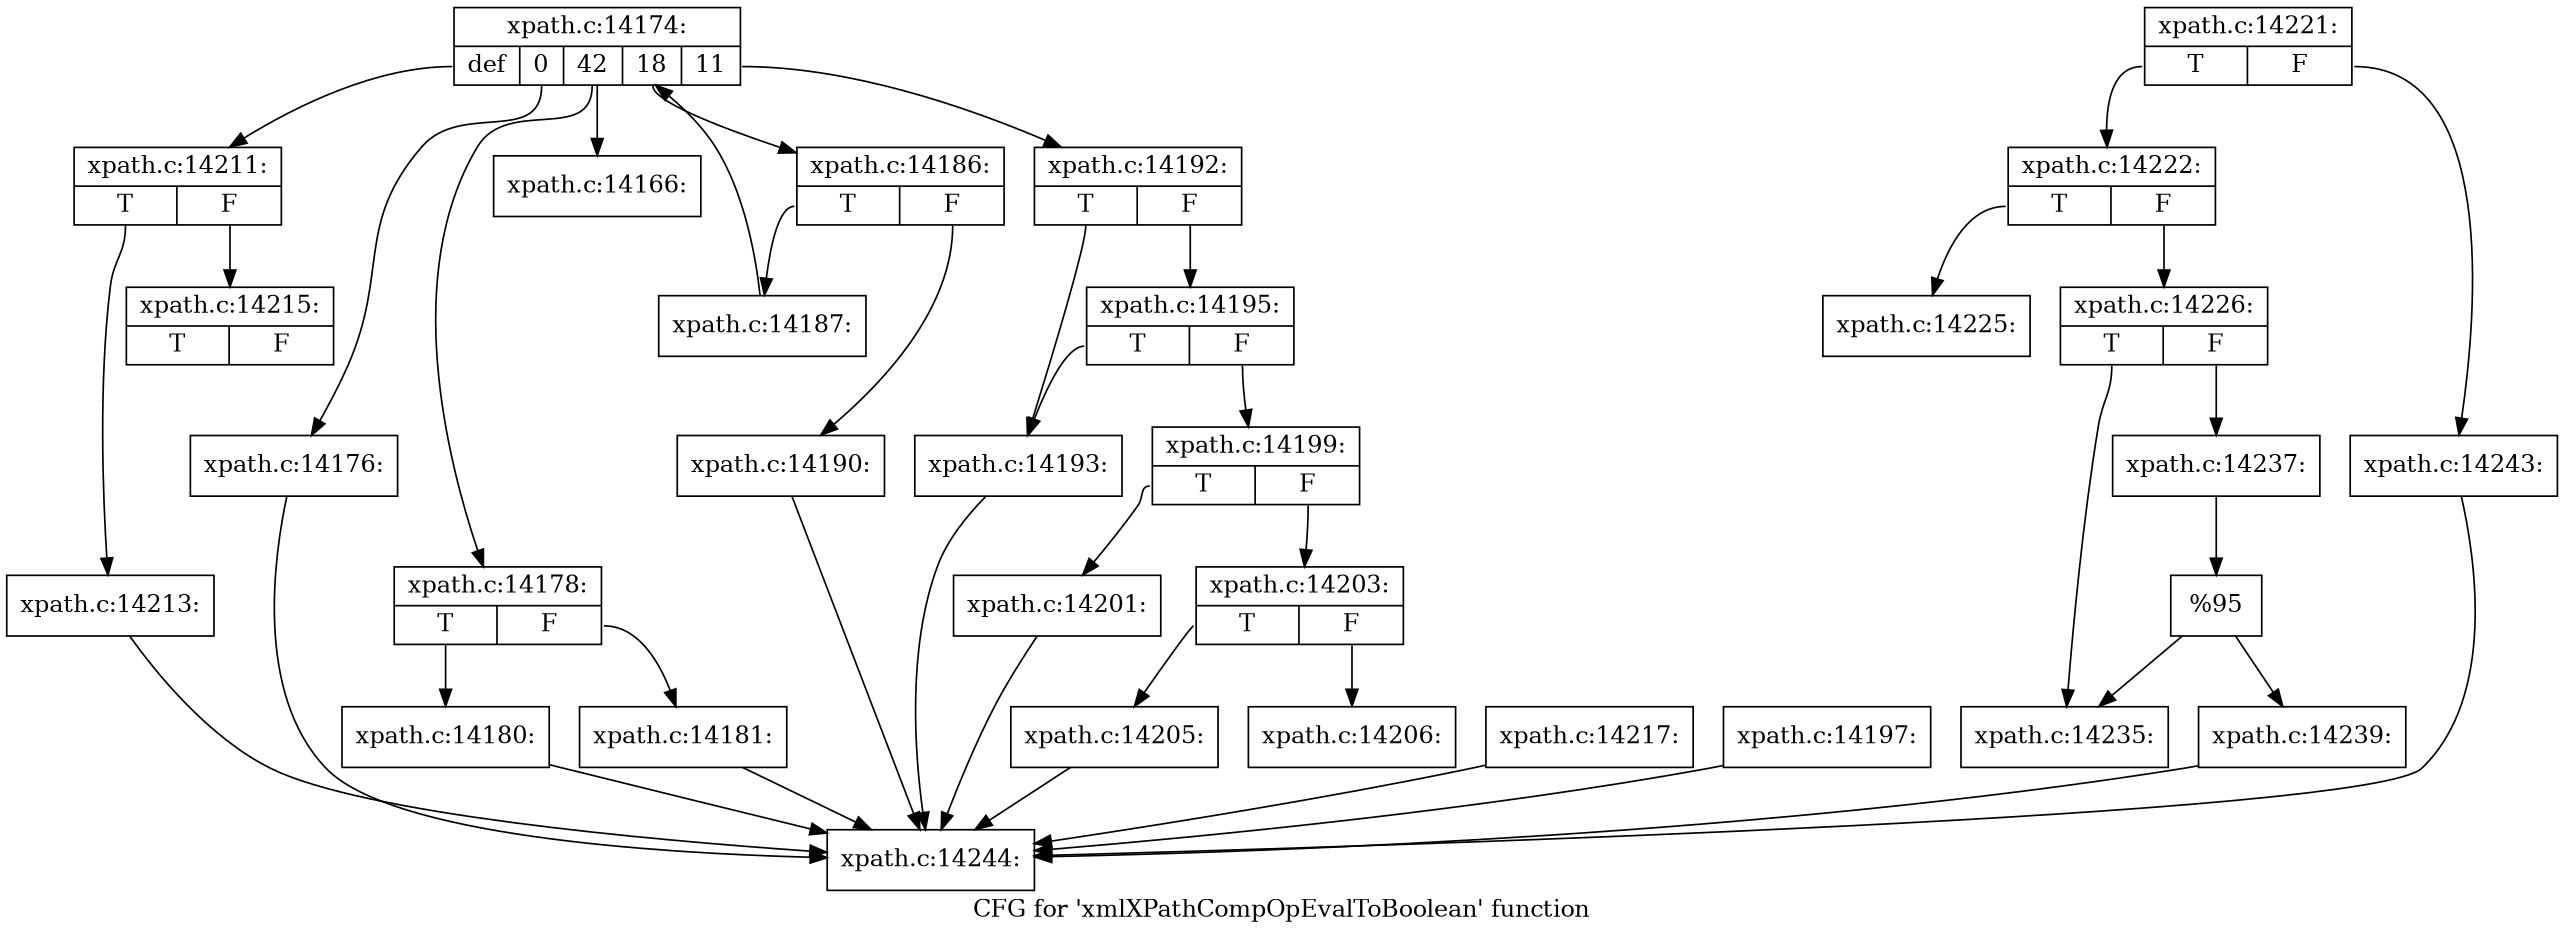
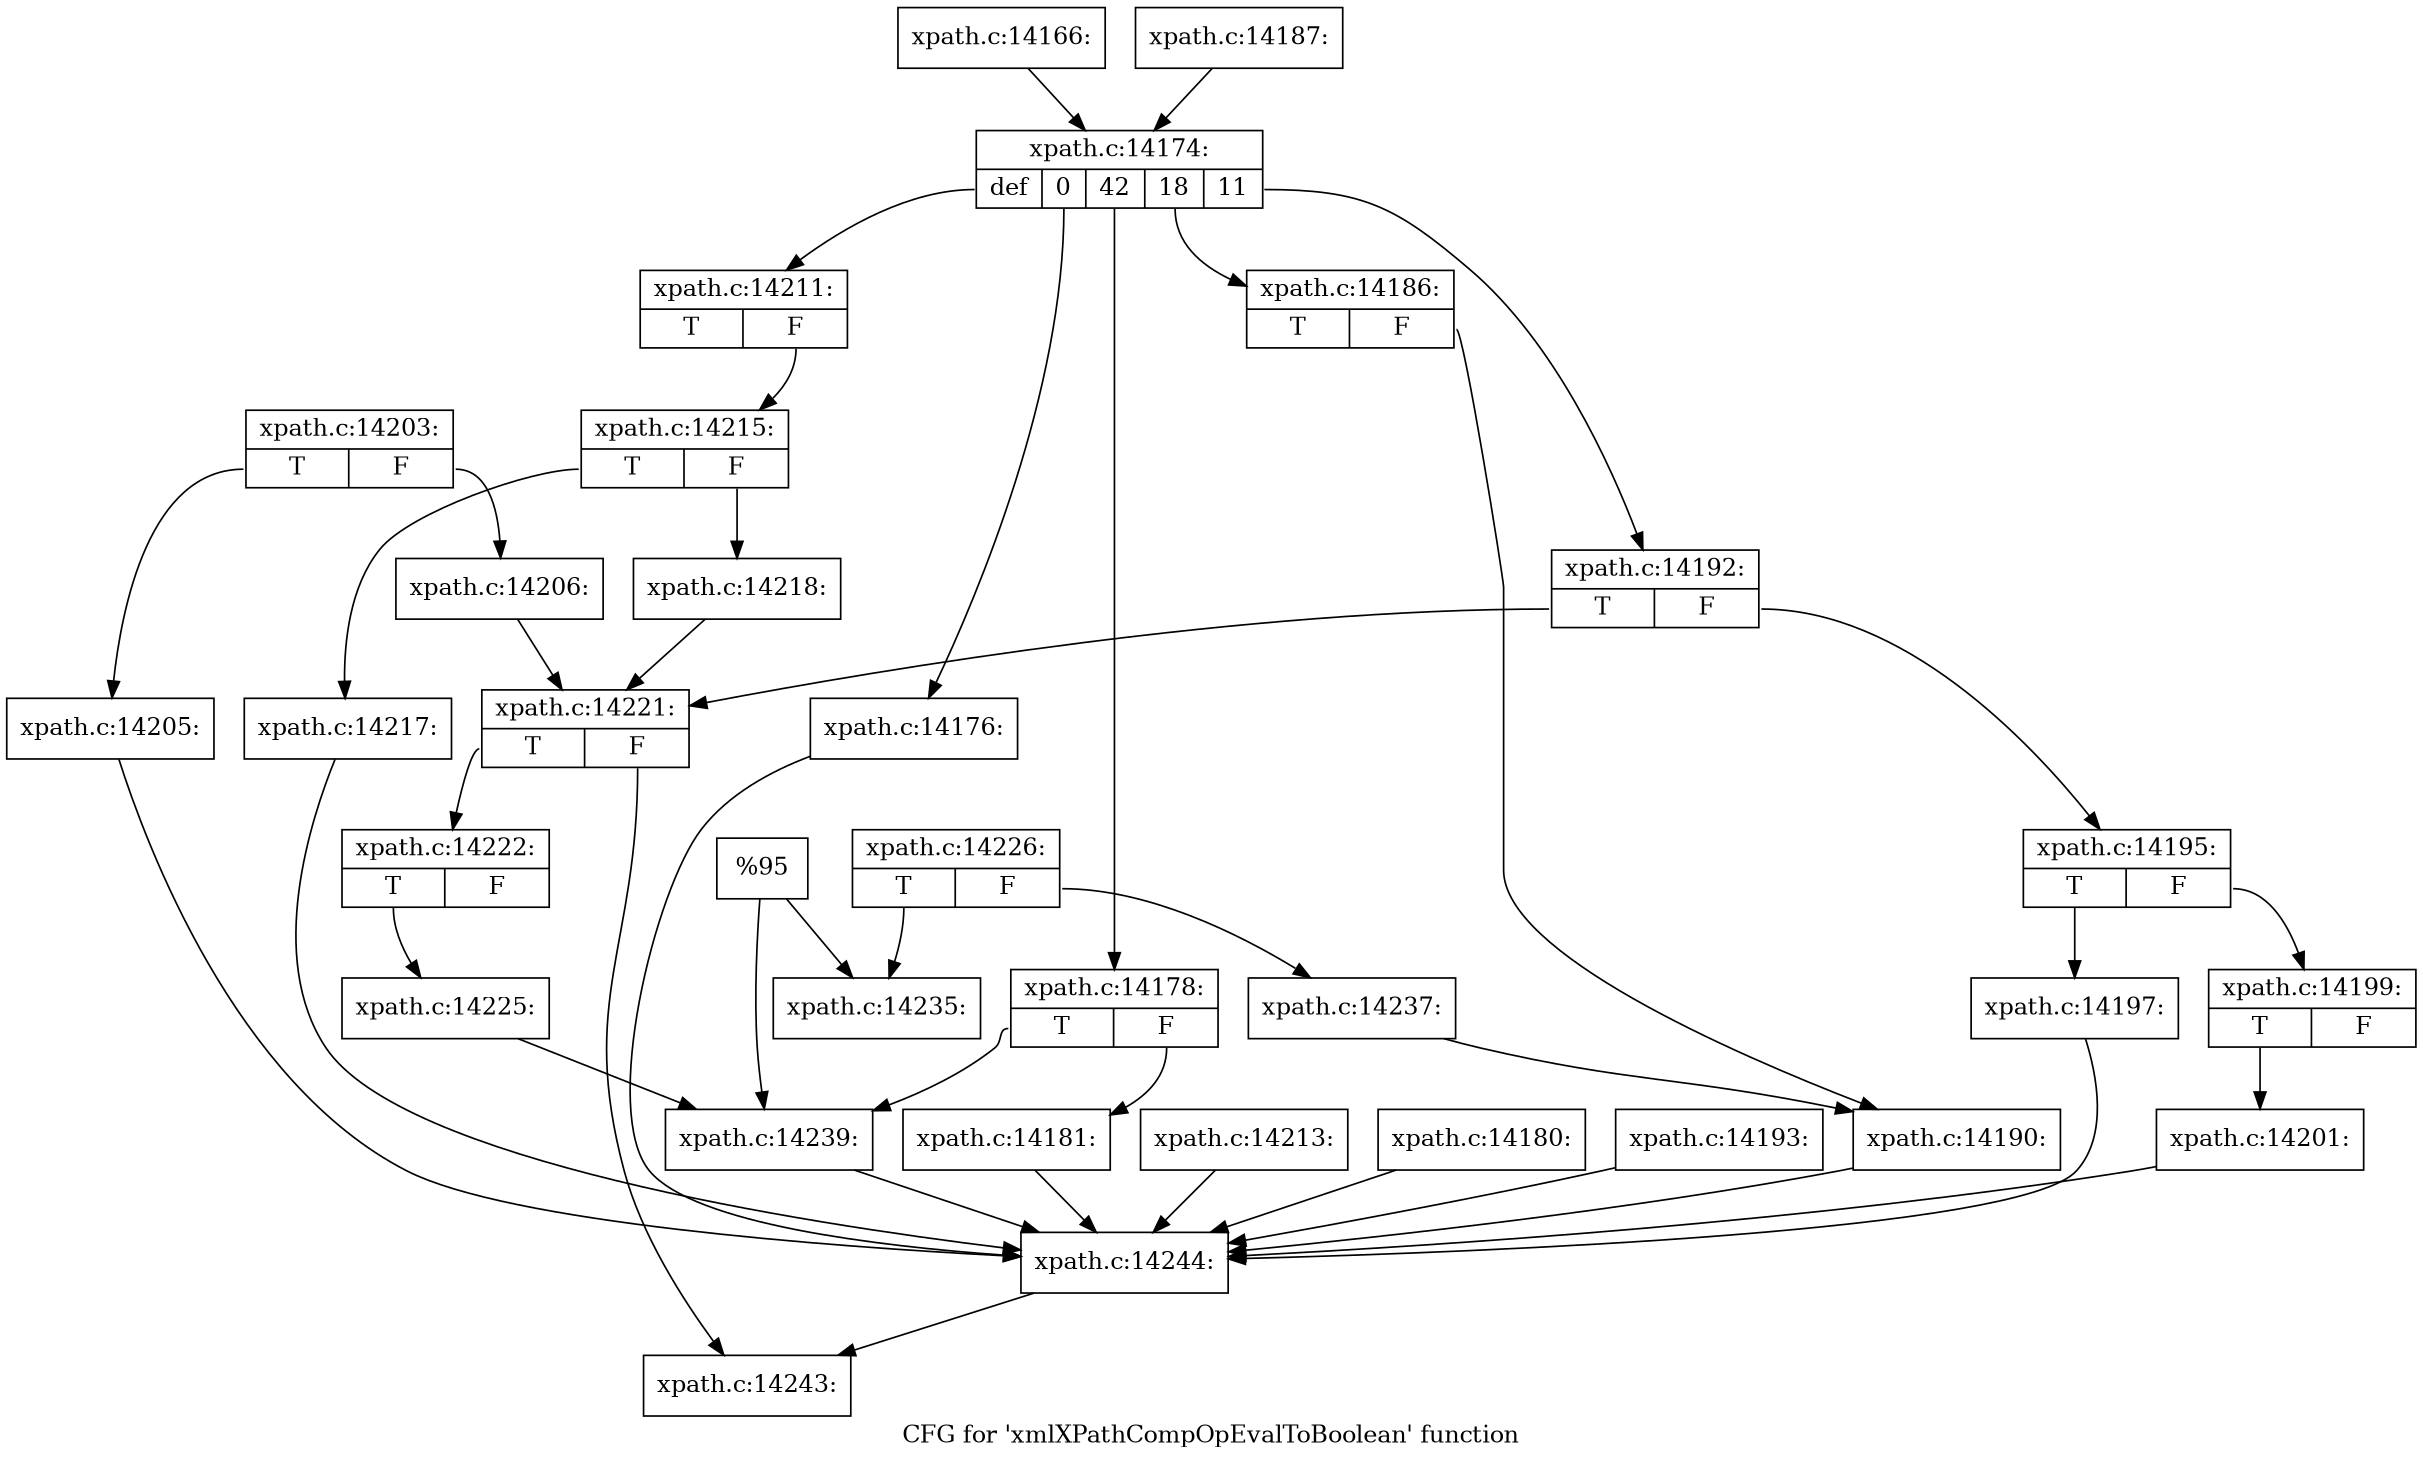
edge "xpath.c:14174:" -> "xpath.c:14166:": reversed
edge "xpath.c:14186:" -> "xpath.c:14187:": removed
edge "xpath.c:14222:" -> "xpath.c:14226:": removed
edge "xpath.c:14192:" -> "xpath.c:14193:": now "xpath.c:14192:" -> "xpath.c:14221:"
edge "xpath.c:14195:" -> "xpath.c:14193:": now "xpath.c:14195:" -> "xpath.c:14197:"
edge "xpath.c:14211:" -> "xpath.c:14213:": removed
edge "xpath.c:14215:" -> "xpath.c:14217:": added
edge "xpath.c:14237:" -> "%95": now "xpath.c:14237:" -> "xpath.c:14190:"
edge "xpath.c:14199:" -> "xpath.c:14203:": removed
node "xpath.c:14218:": added
edge "xpath.c:14206:" -> "xpath.c:14221:": added
edge "xpath.c:14178:" -> "xpath.c:14180:": now "xpath.c:14178:" -> "xpath.c:14239:"
edge "xpath.c:14243:" -> "xpath.c:14244:": reversed
edge "xpath.c:14225:" -> "xpath.c:14239:": added
